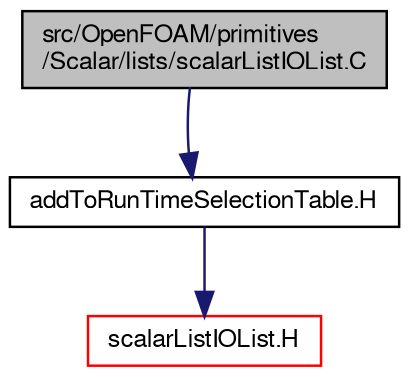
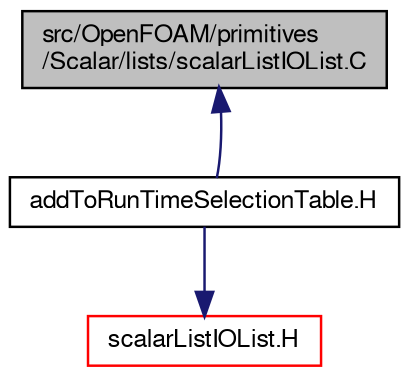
edge "src/OpenFOAM/primitives /Scalar/lists/scalarListIOList.C" -> "addToRunTimeSelectionTable.H": reversed
